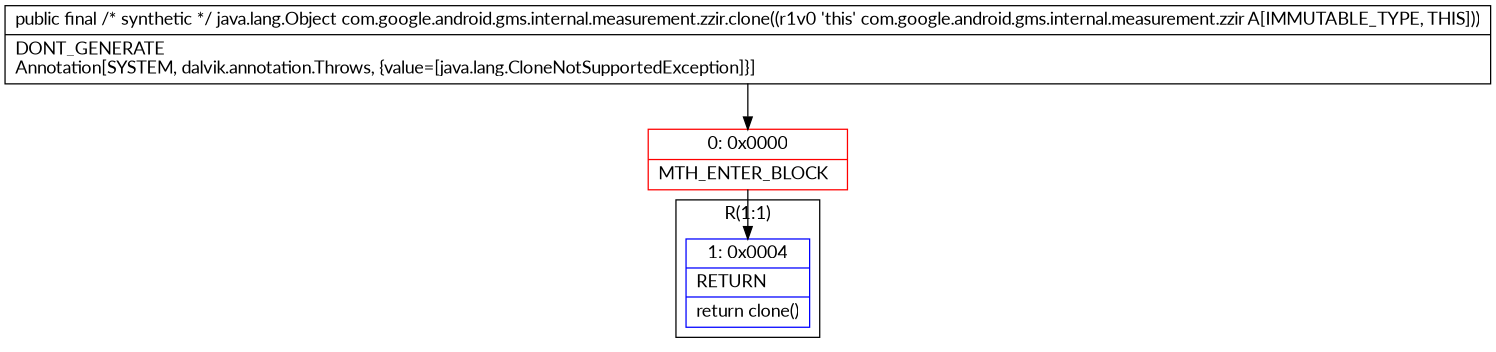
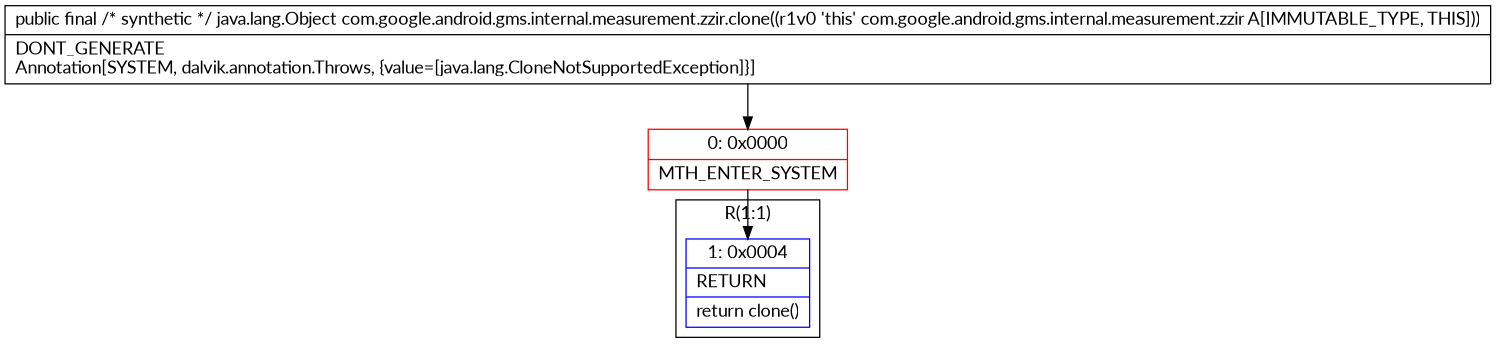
node "0: 0x0000": text "MTH_ENTER_BLOCK" -> "MTH_ENTER_SYSTEM"
